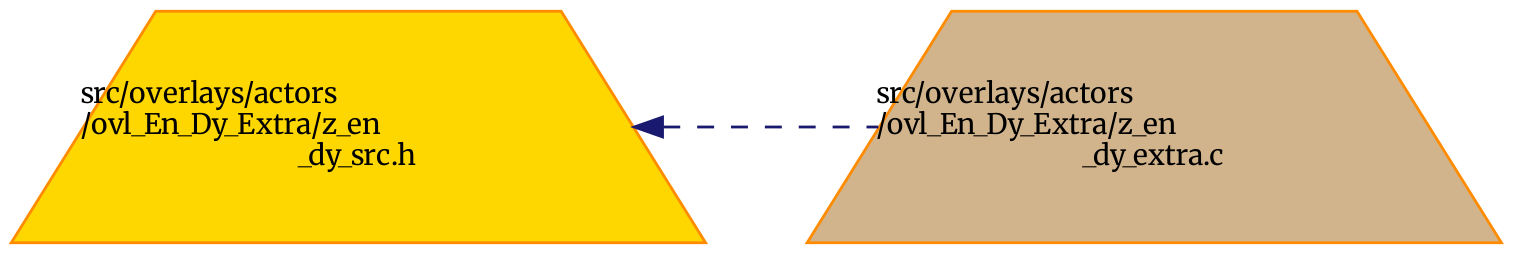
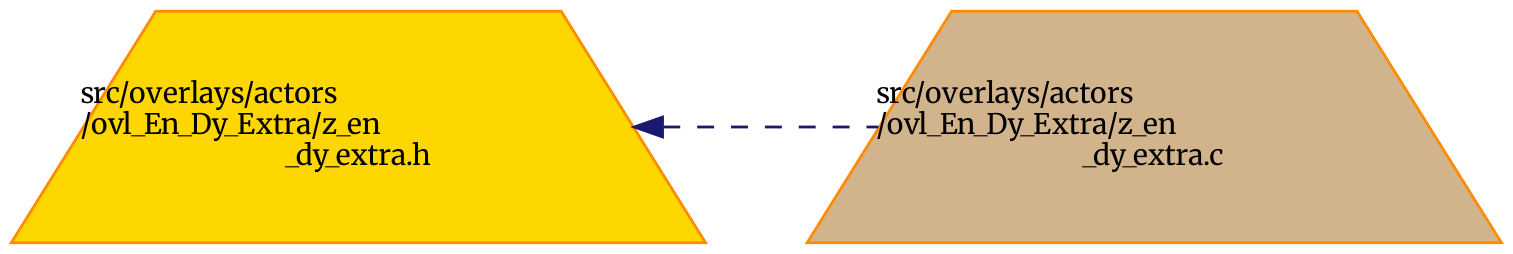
node "src/overlays/actors /ovl_En_Dy_Extra/z_en _dy_src.h": label "src/overlays/actors /ovl_En_Dy_Extra/z_en _dy_src.h" -> "src/overlays/actors /ovl_En_Dy_Extra/z_en _dy_extra.h"
